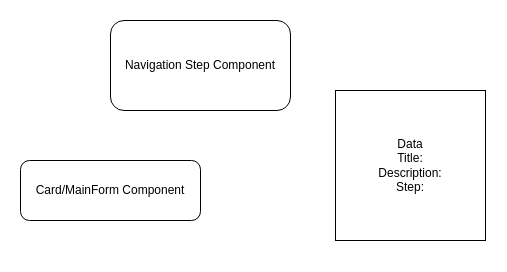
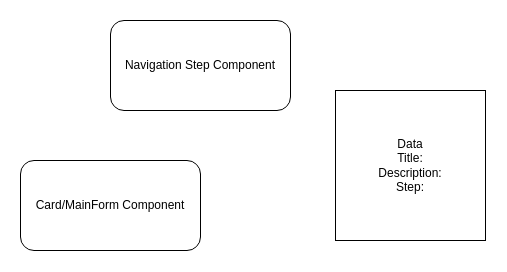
node "Card/MainForm Component": size 180x60 -> 180x90
